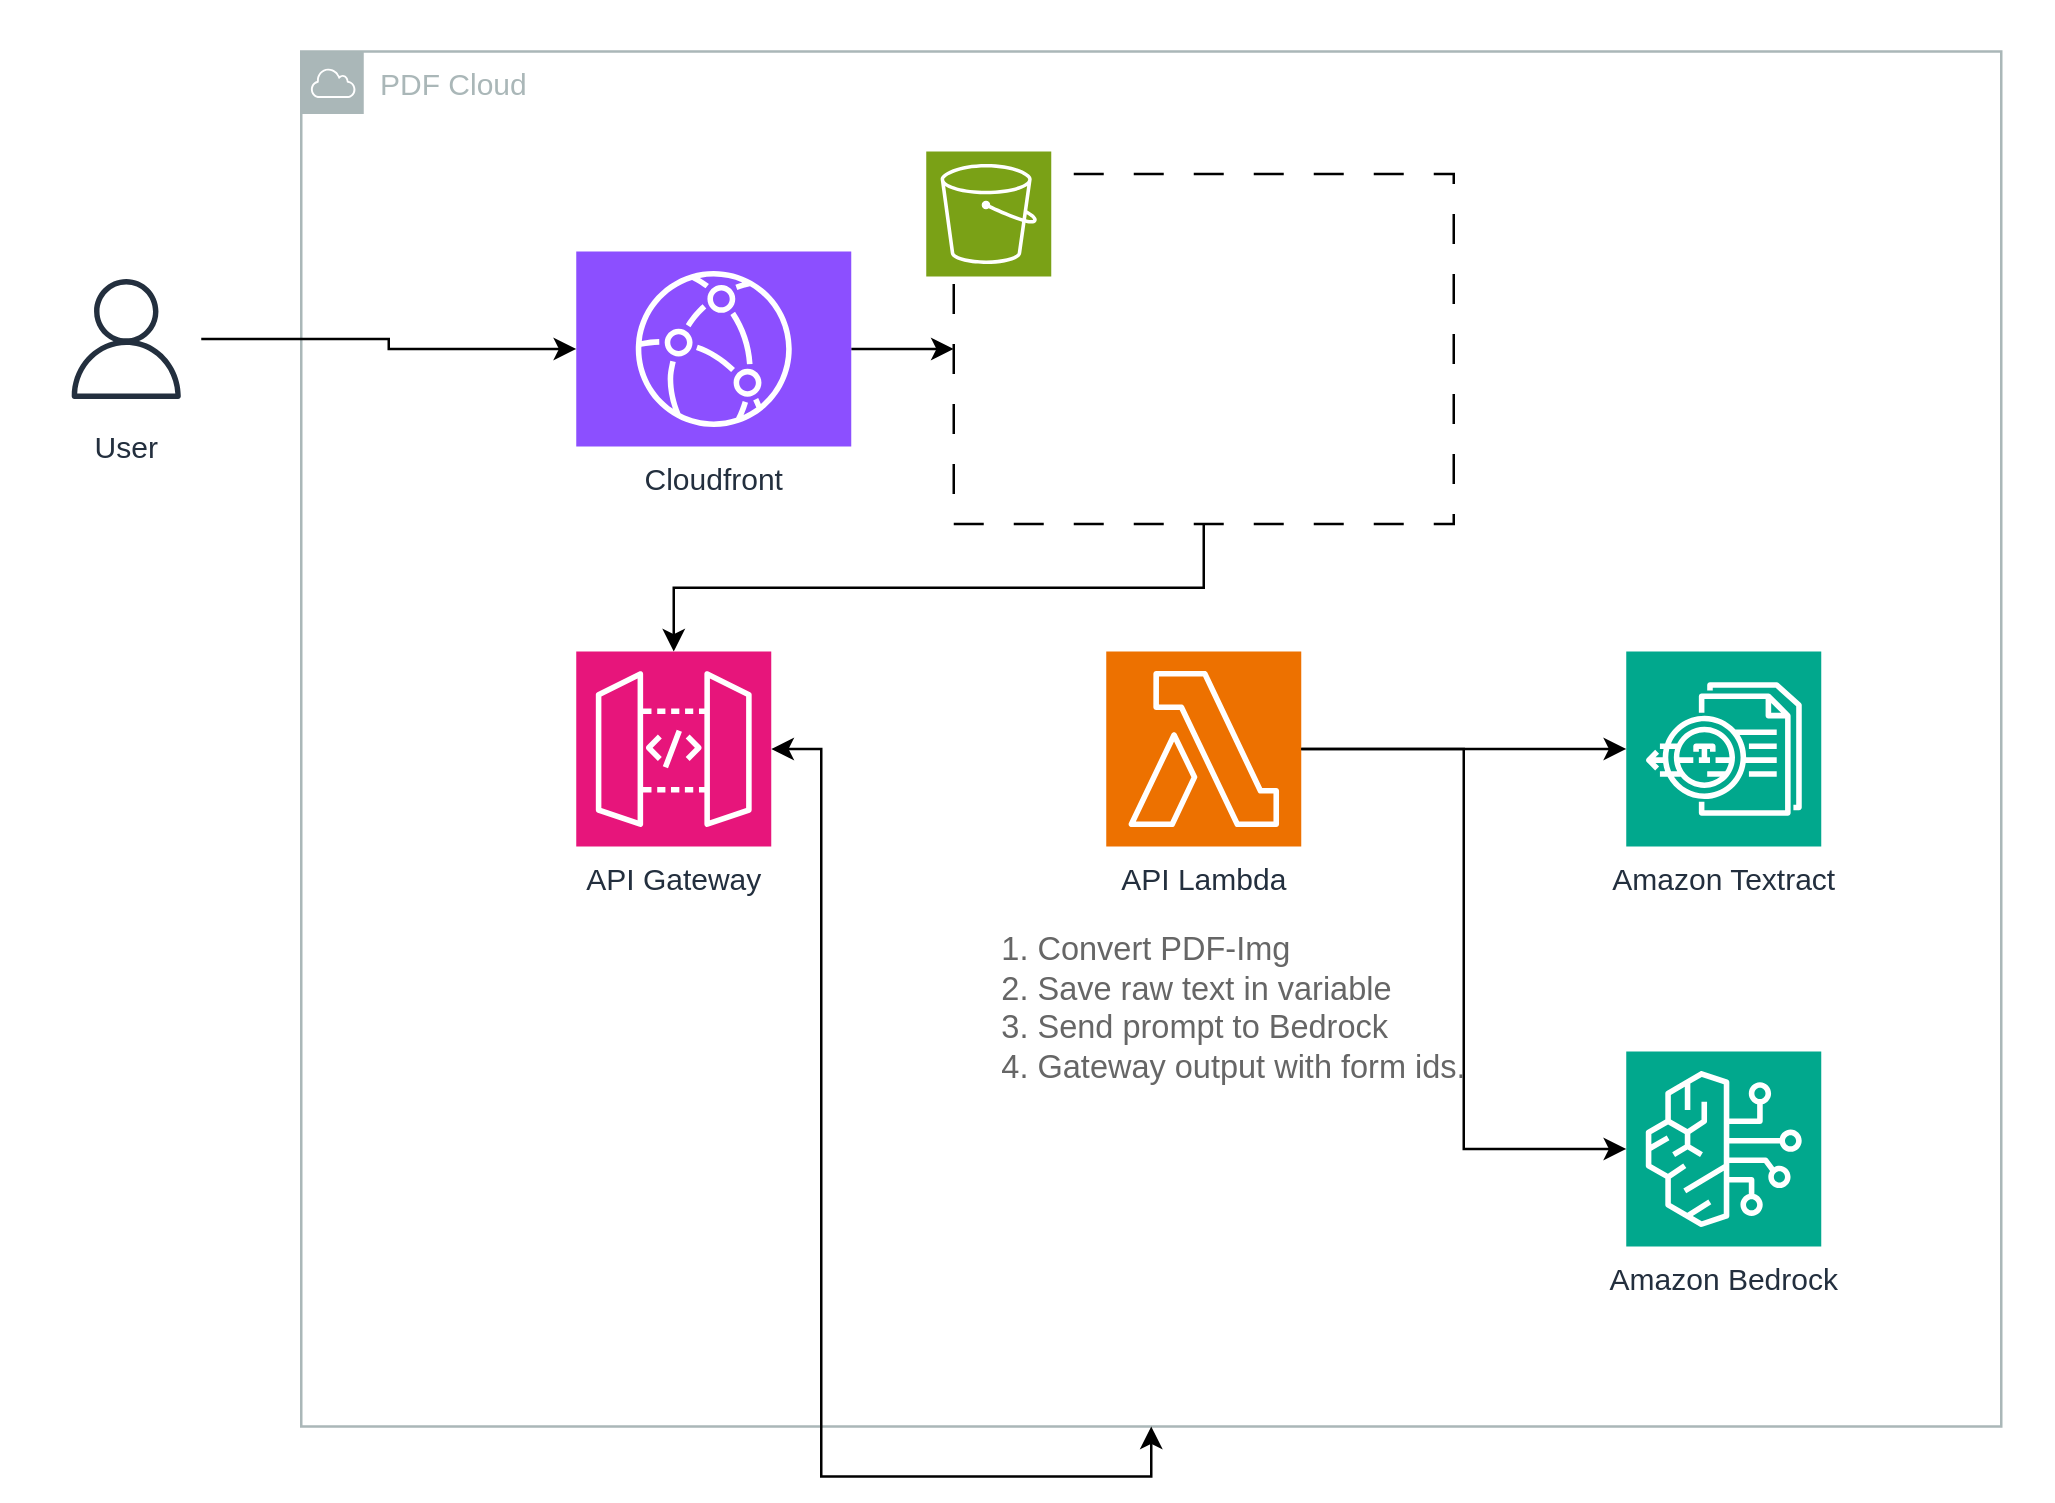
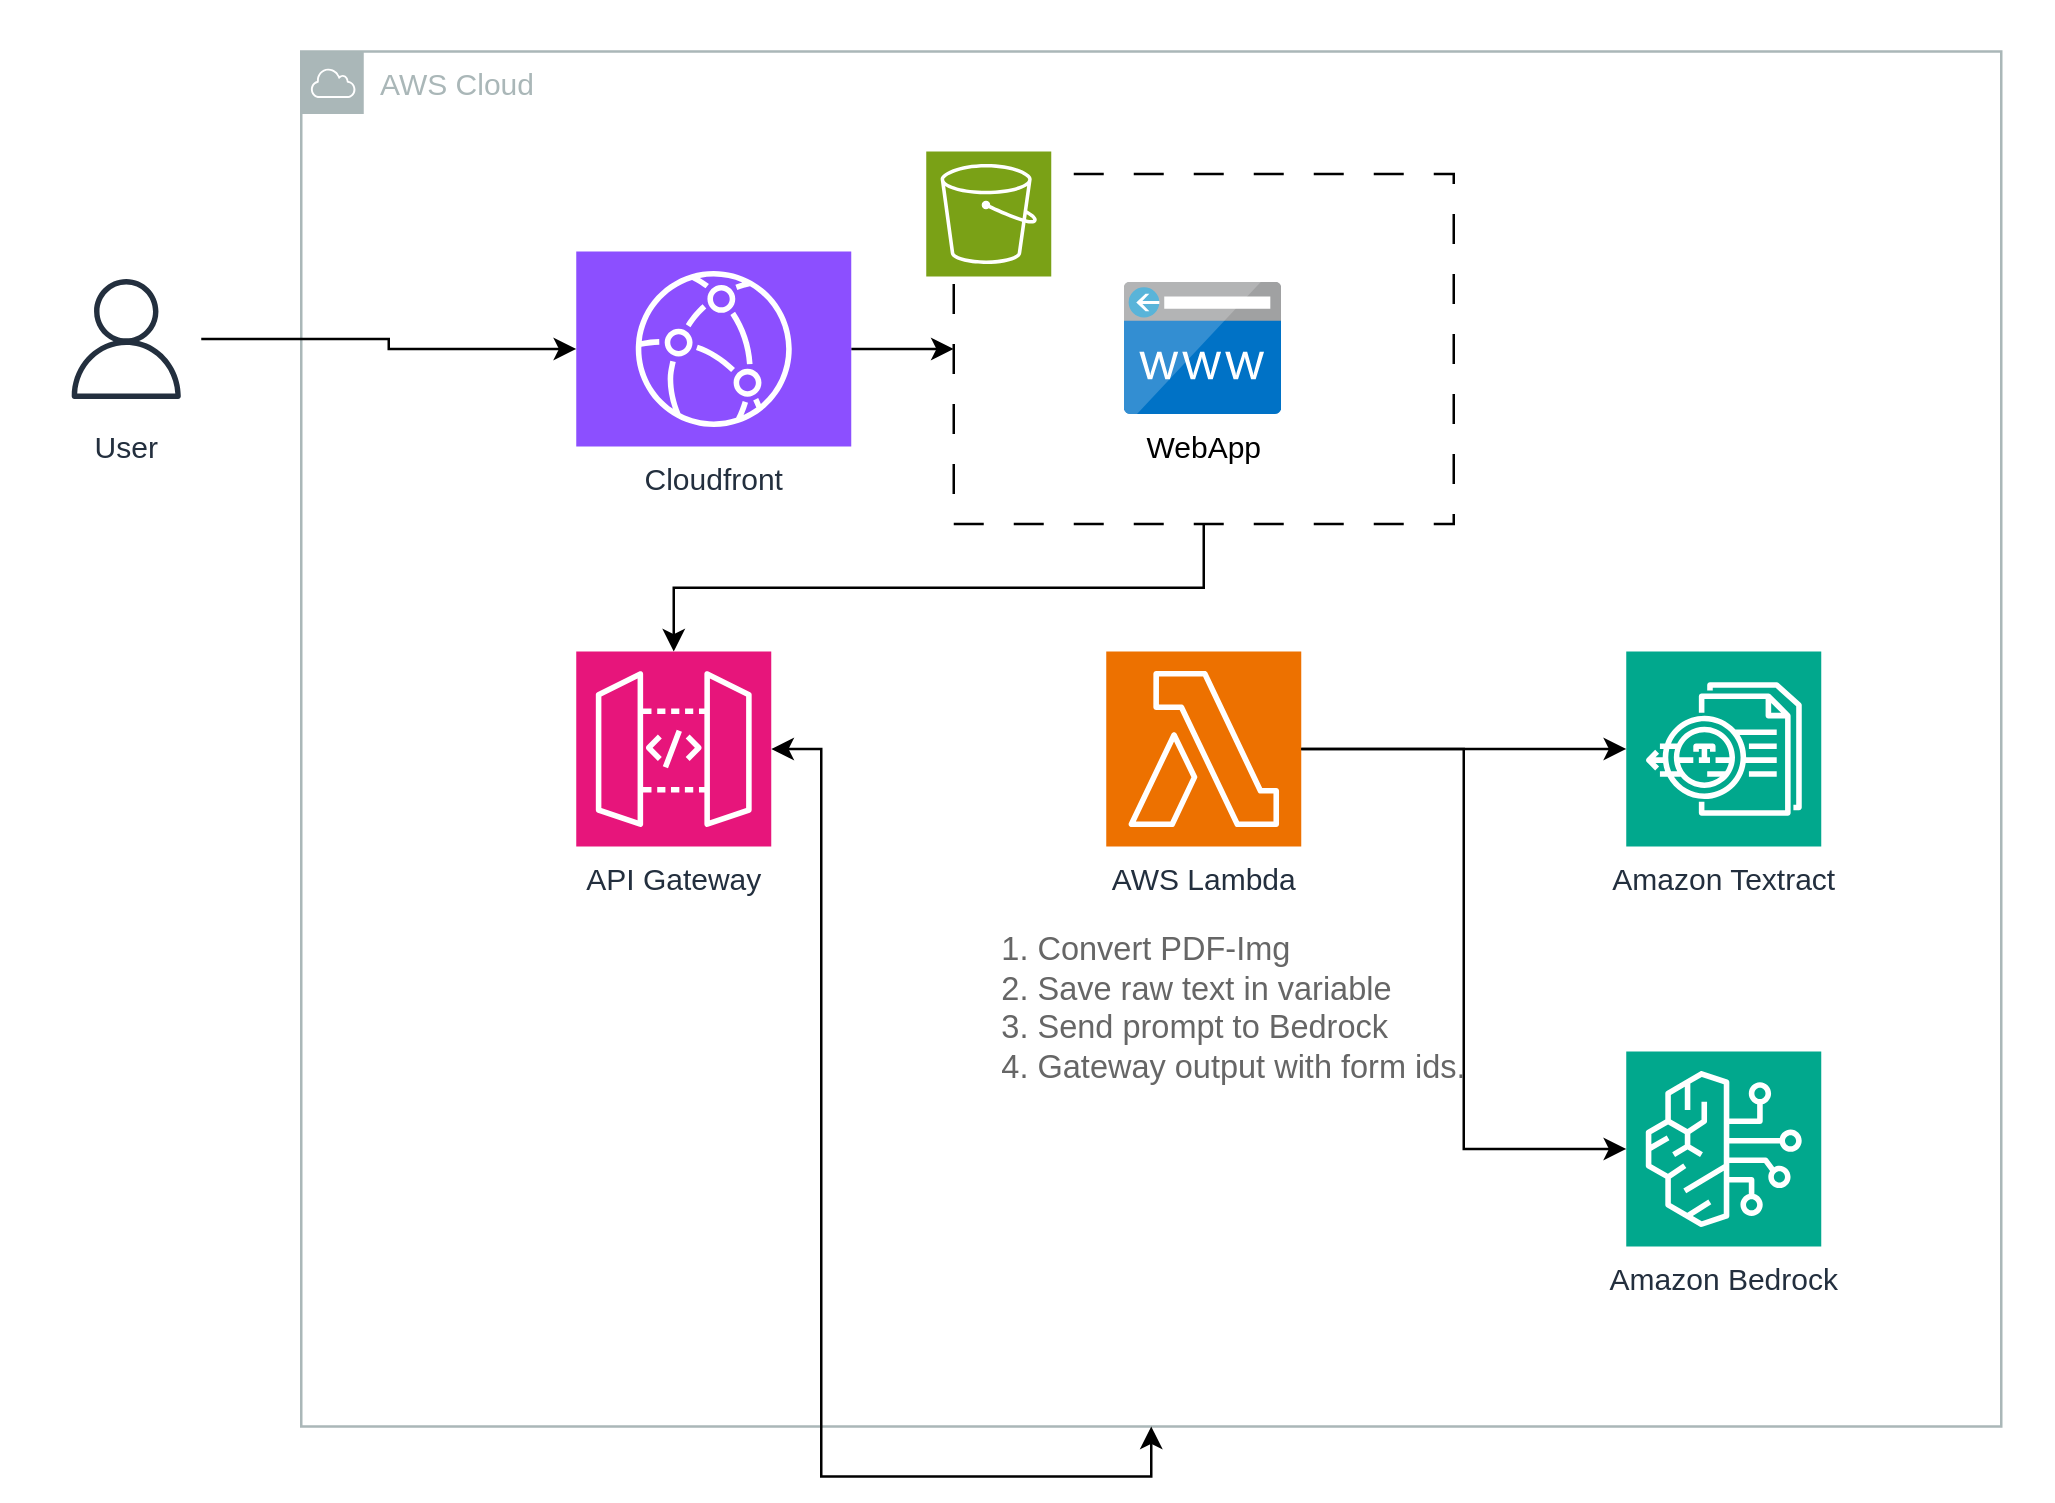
node "PDF Cloud": label "PDF Cloud" -> "AWS Cloud"
node "WebApp": added
node "API Lambda": label "API Lambda" -> "AWS Lambda"
